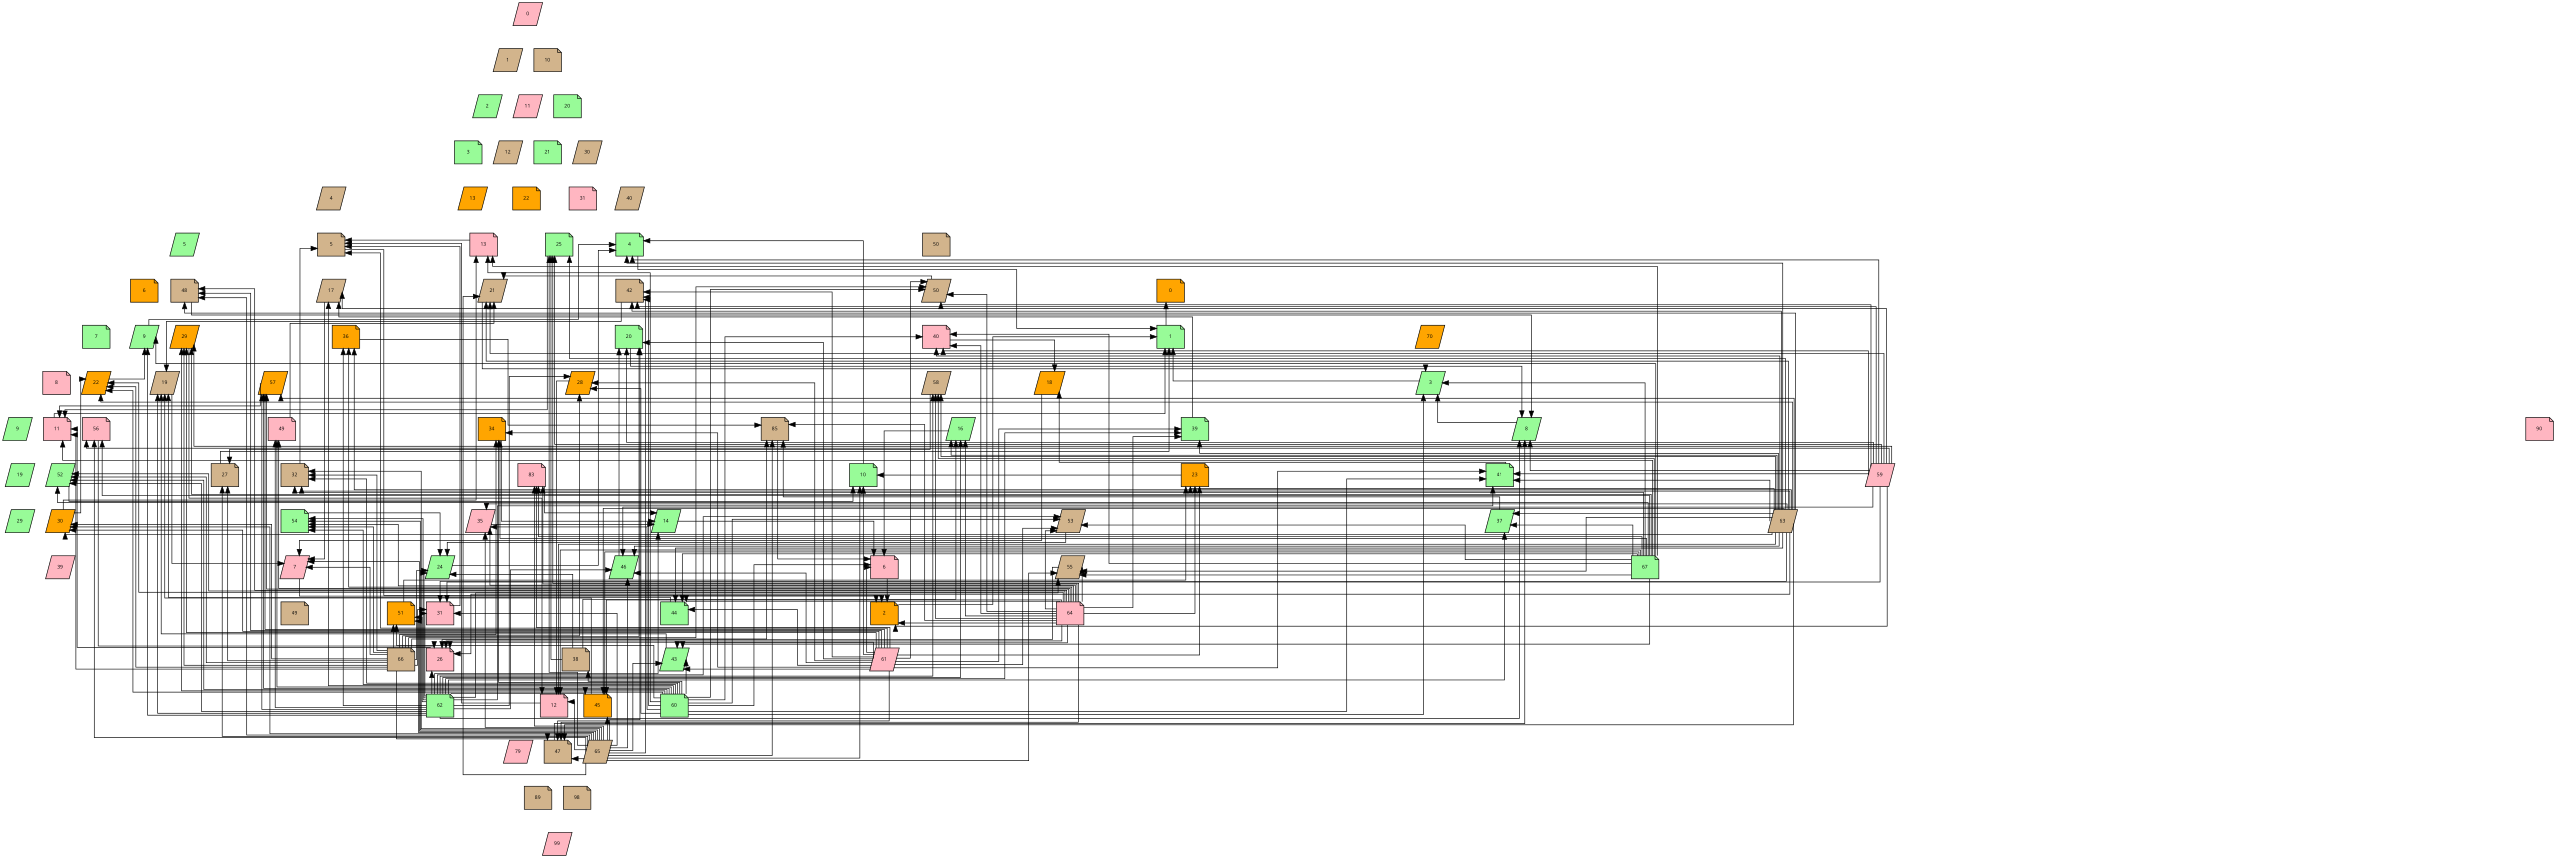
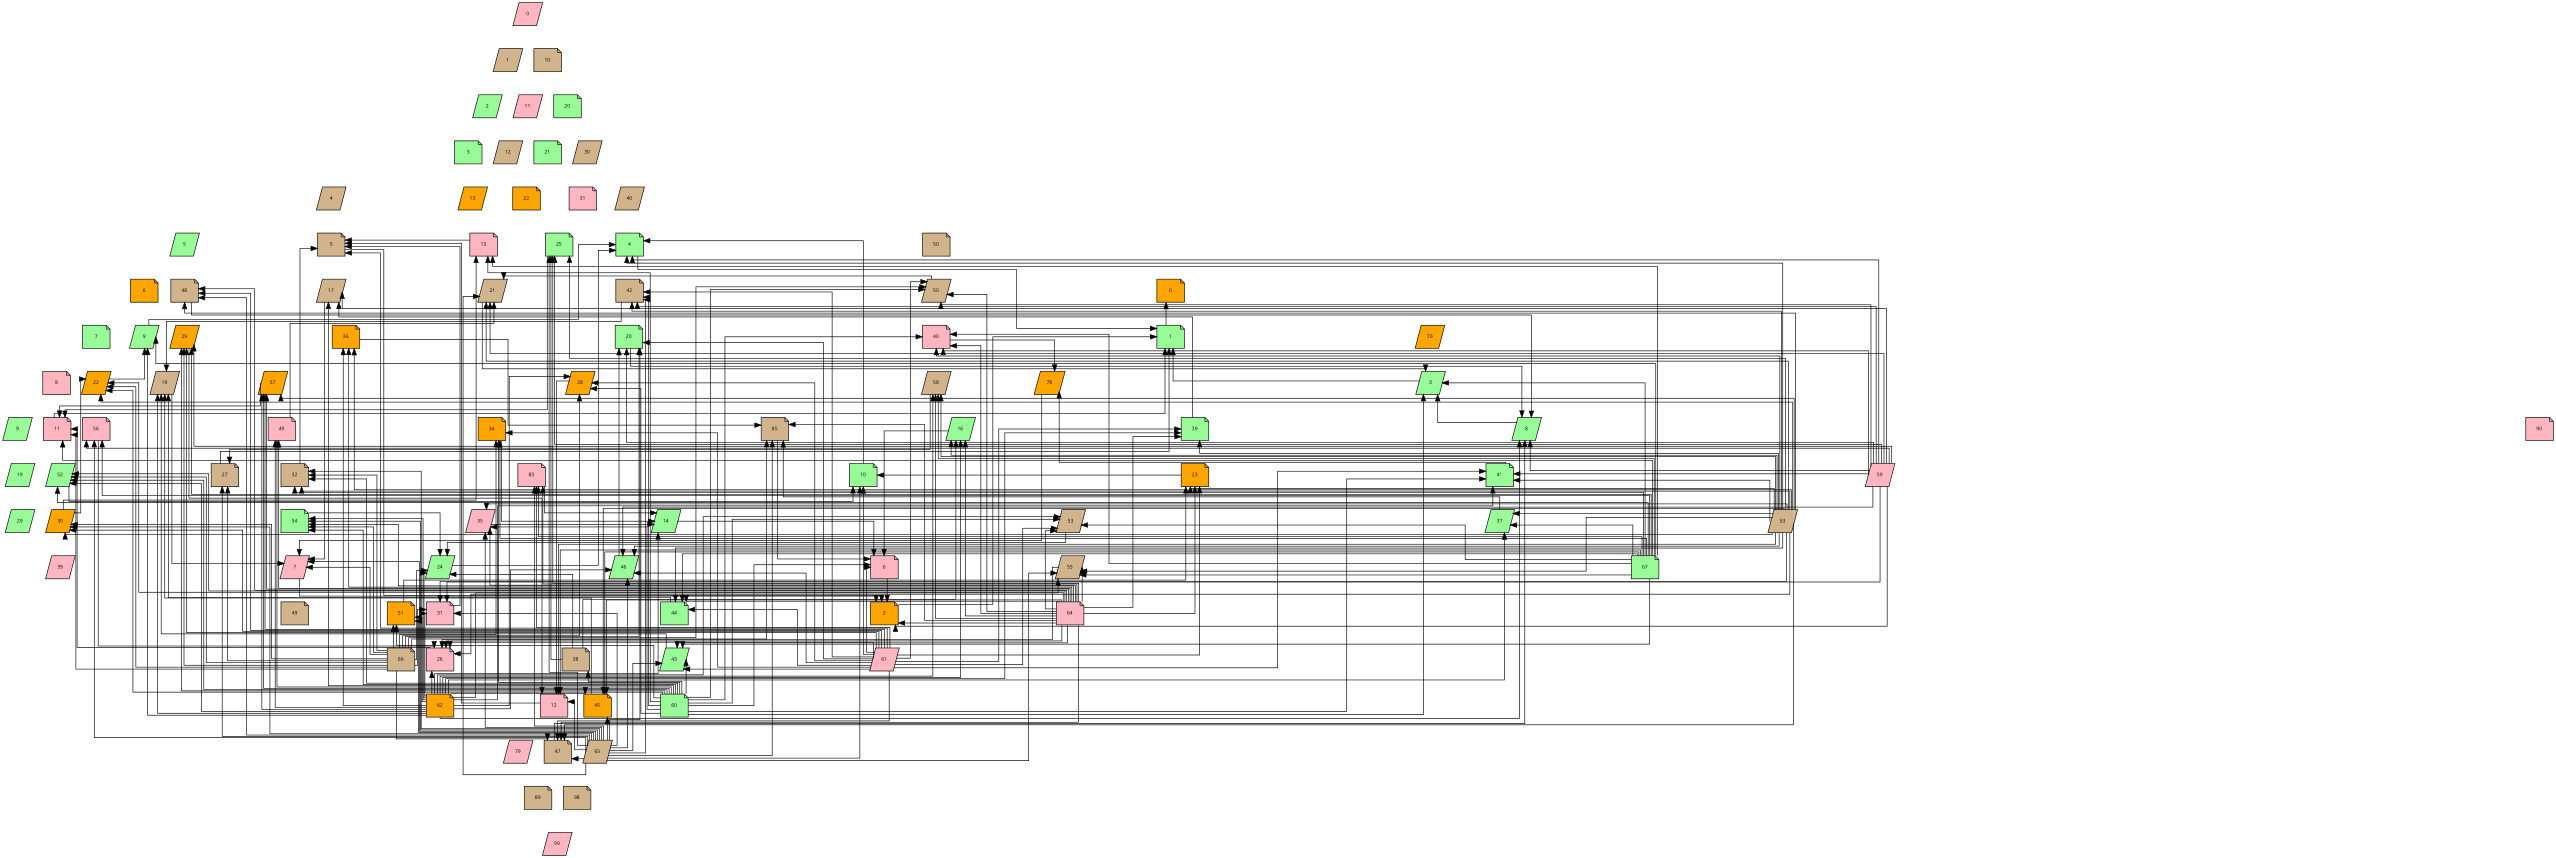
node "18": label "18" -> "78"
node "62": fillcolor palegreen -> orange
